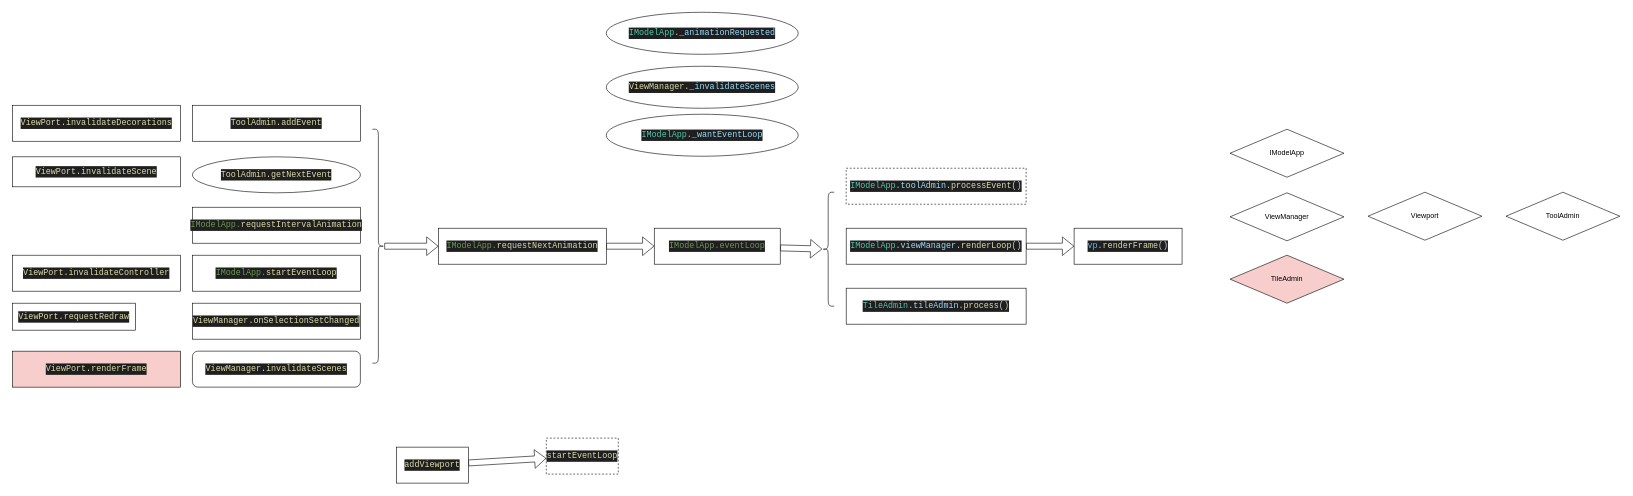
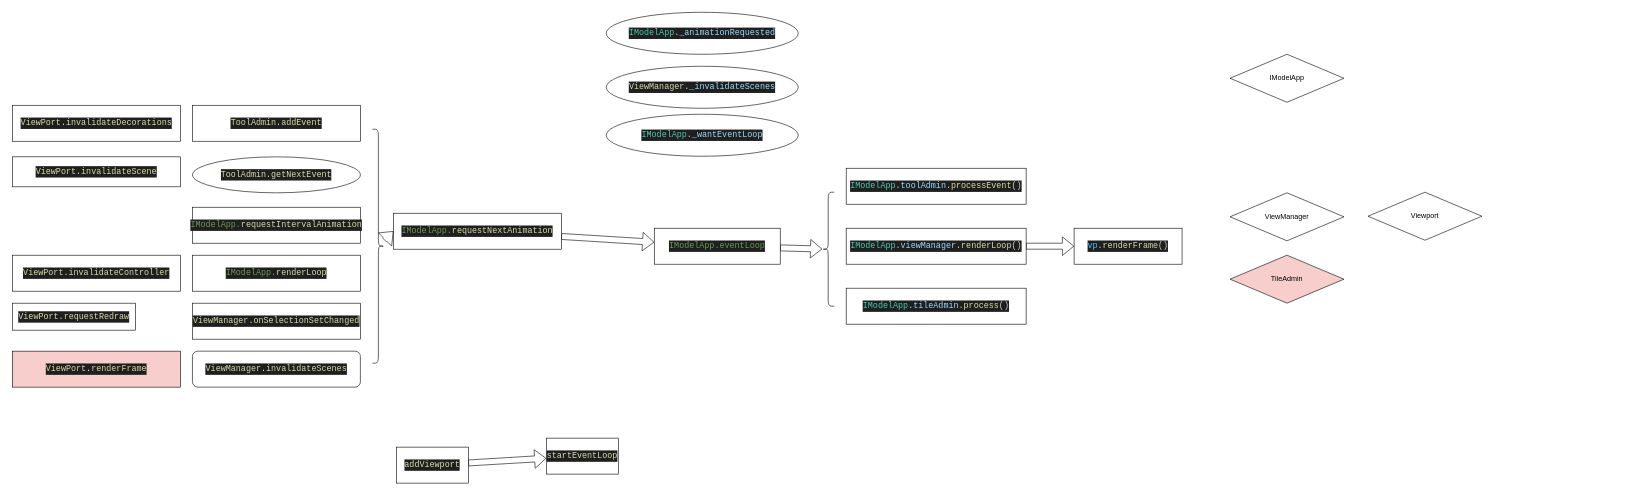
node "IModelApp": moved (1287, 153) -> (1287, 78)
node "IModelApp.toolAdmin.processEvent()": style dashed -> solid
node "ToolAdmin": removed
node "IModelApp.requestNextAnimation": moved (522, 246) -> (477, 231)
node "IModelApp.startEventLoop": label "IModelApp.startEventLoop" -> "IModelApp.renderLoop"
node "TileAdmin.tileAdmin.process()": label "TileAdmin.tileAdmin.process()" -> "IModelApp.tileAdmin.process()"
node "startEventLoop": style dashed -> solid
